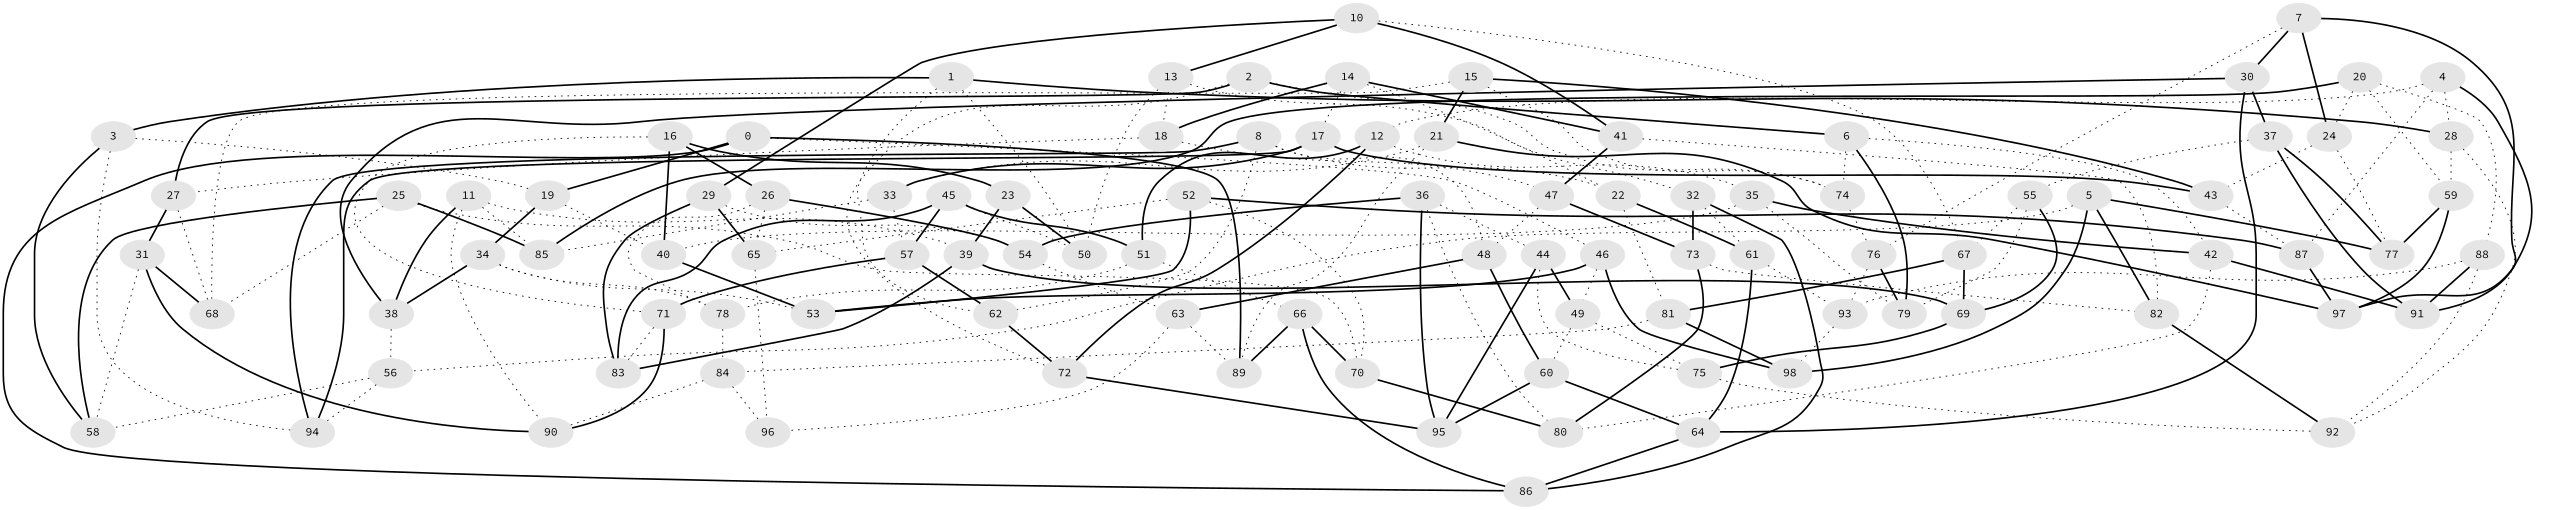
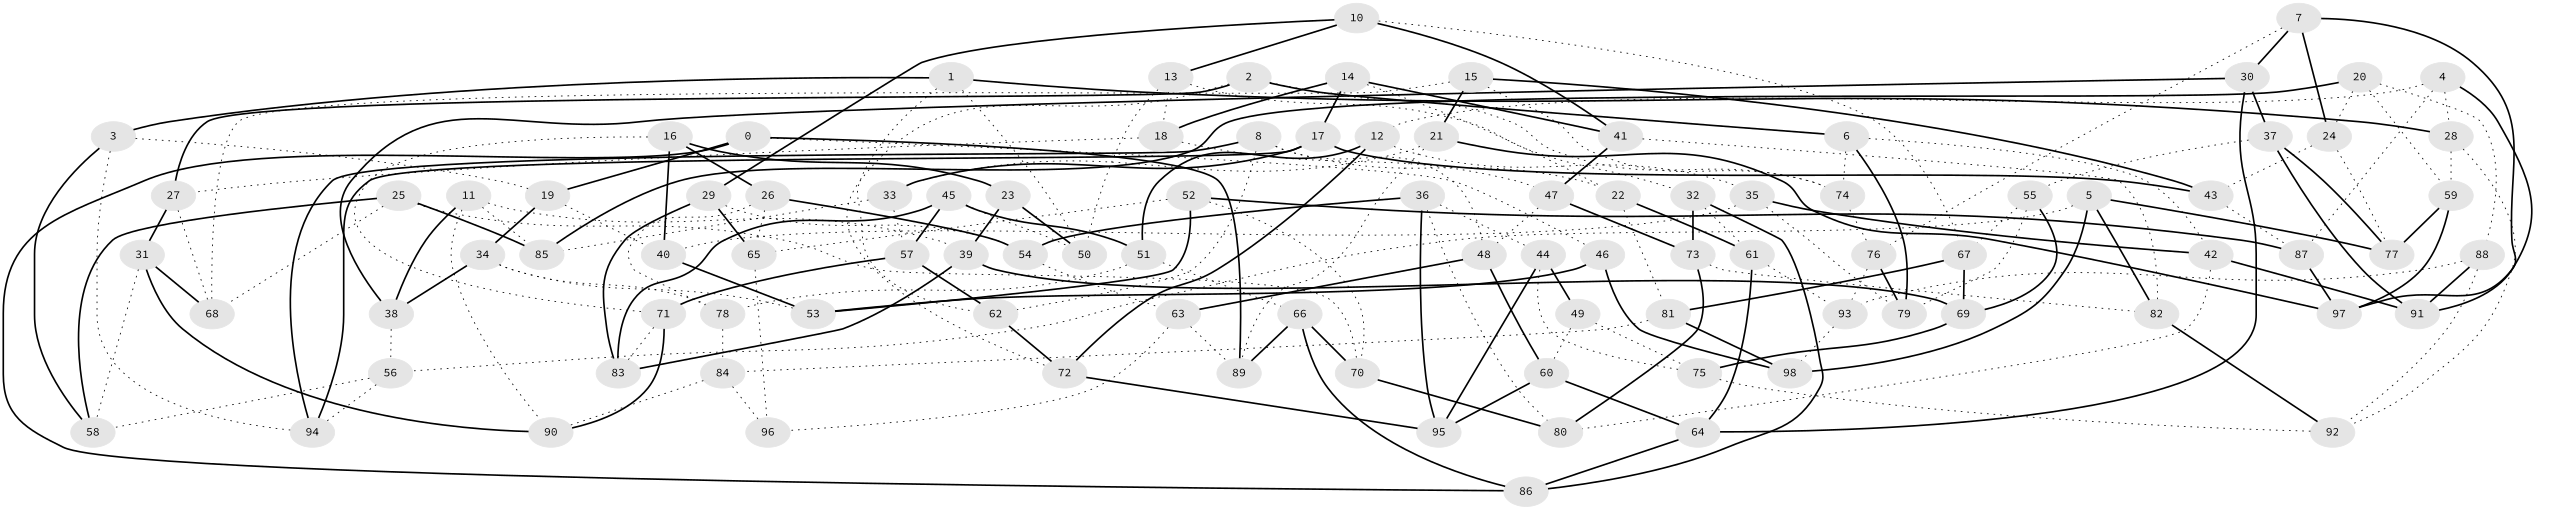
edge "14" -- "17": style dotted -> bold
edge "46" -- "49": removed
